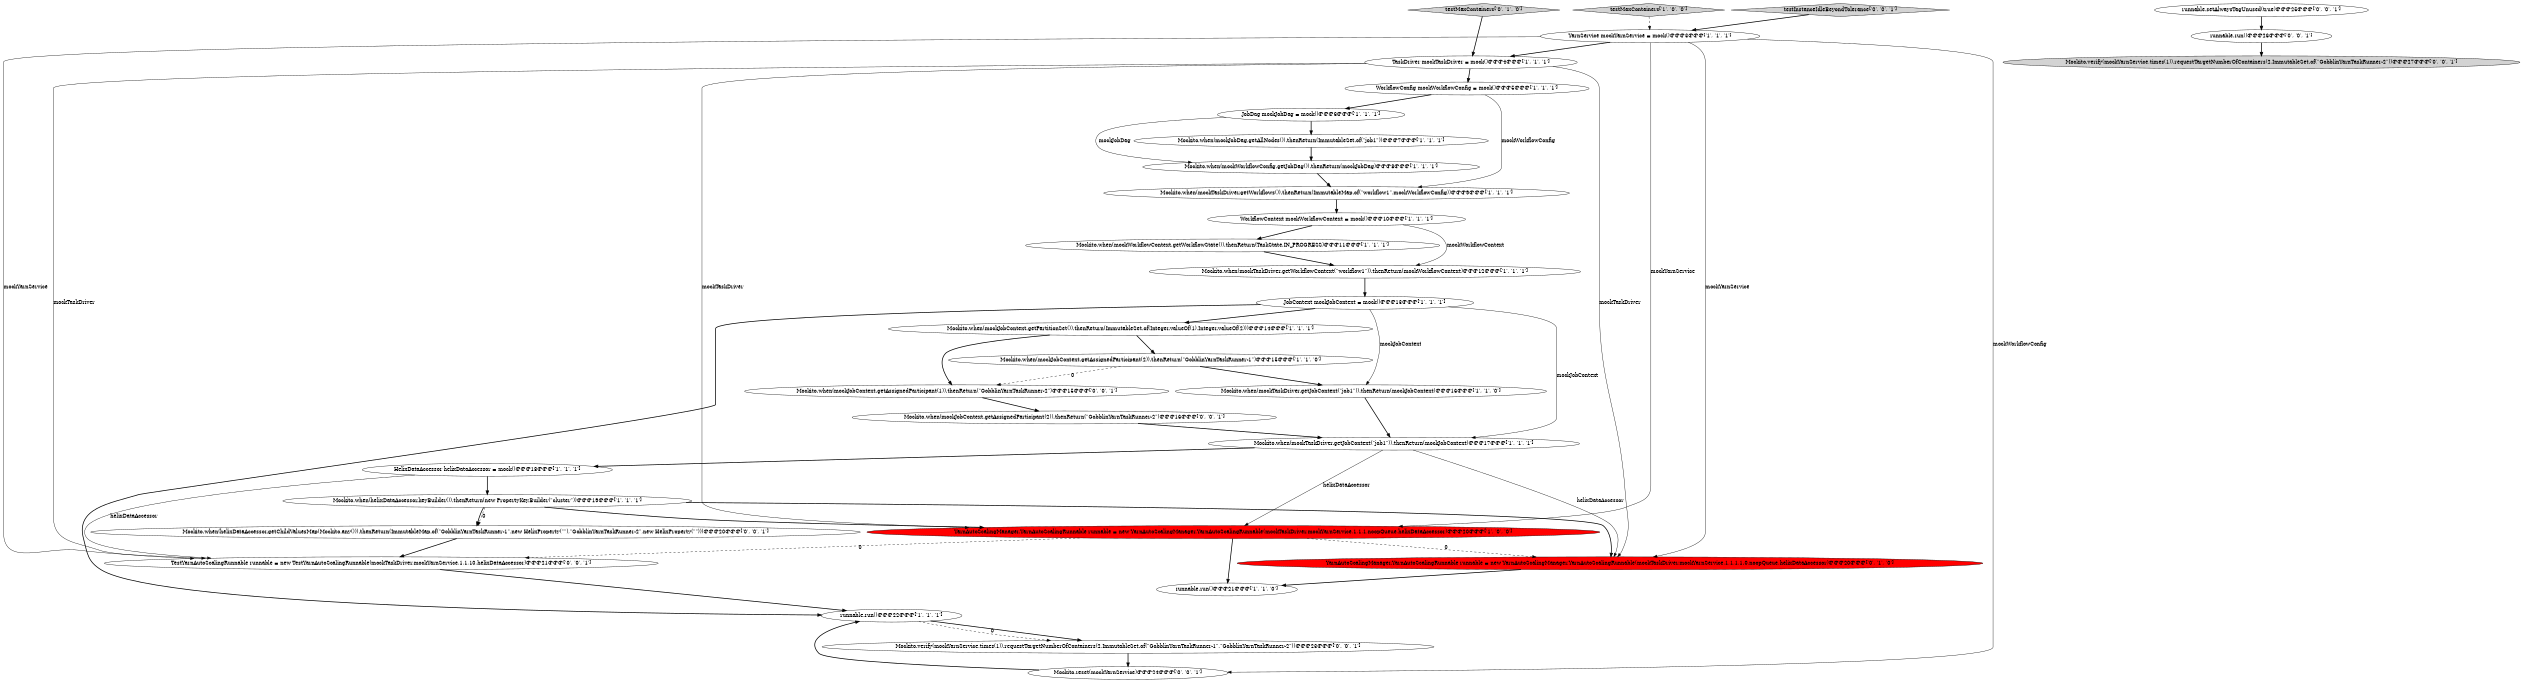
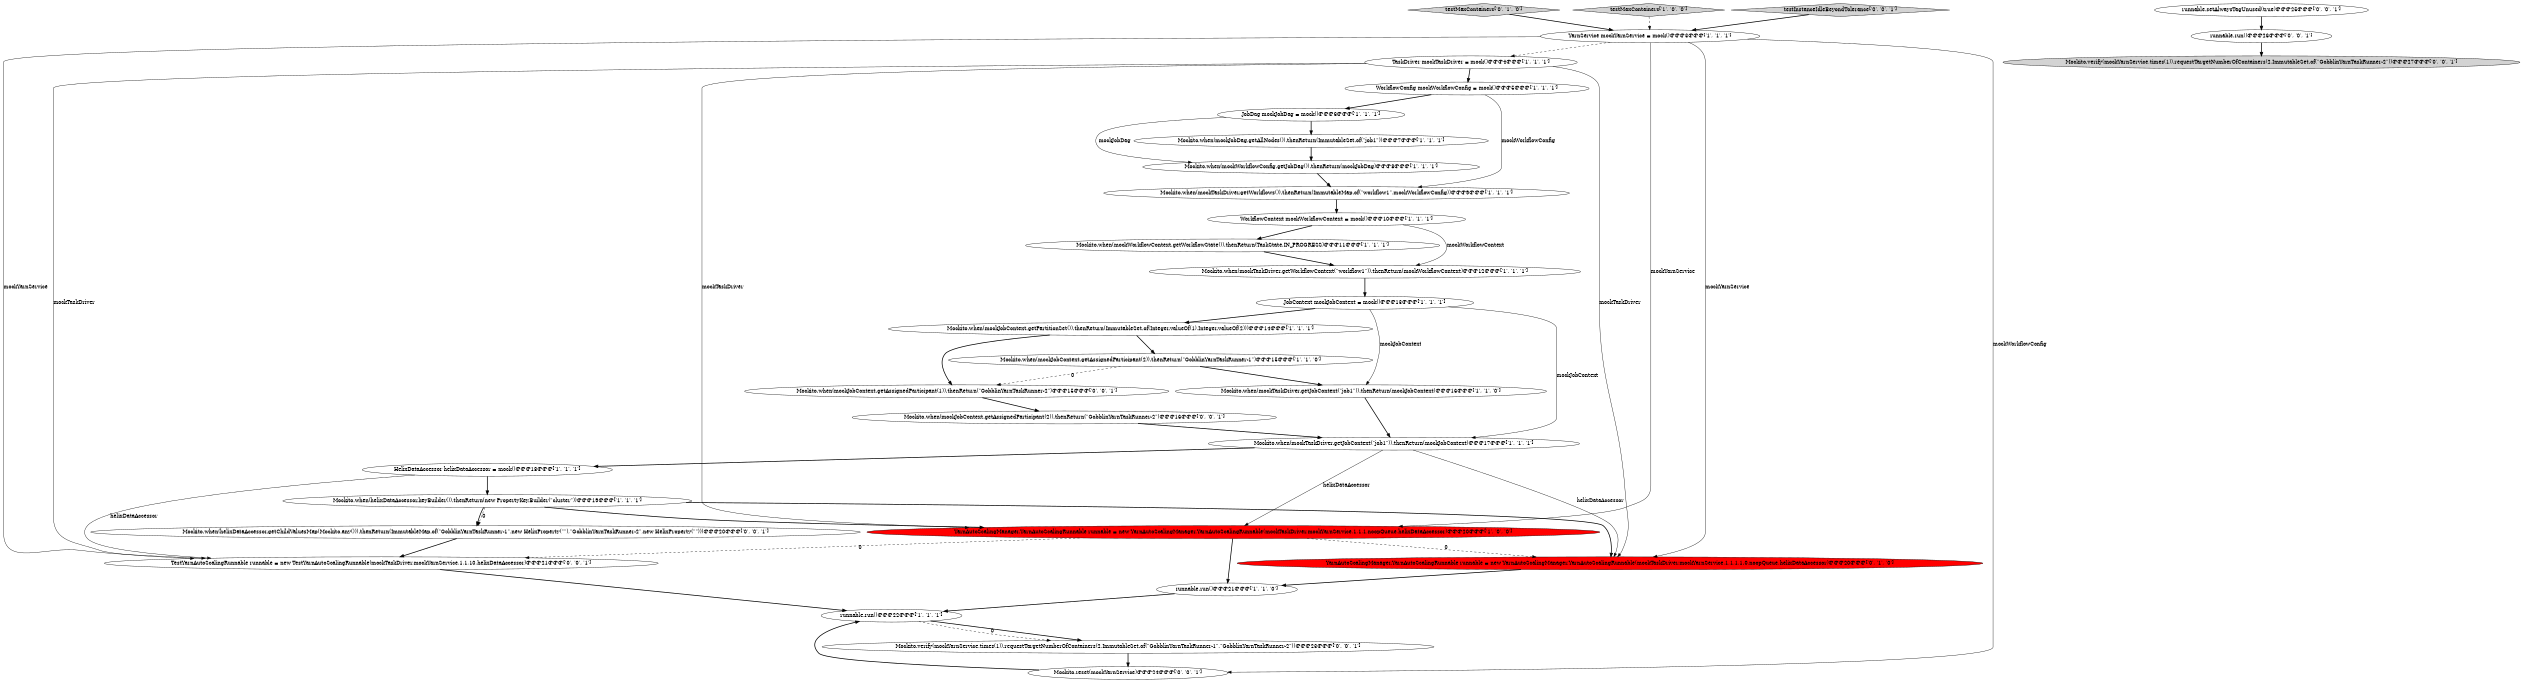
edge "testMaxContainers['0', '1', '0']" -> "TaskDriver mockTaskDriver = mock()@@@4@@@['1', '1', '1']": now "testMaxContainers['0', '1', '0']" -> "YarnService mockYarnService = mock()@@@3@@@['1', '1', '1']"
edge "YarnService mockYarnService = mock()@@@3@@@['1', '1', '1']" -> "TaskDriver mockTaskDriver = mock()@@@4@@@['1', '1', '1']": style bold -> dashed
edge "JobContext mockJobContext = mock()@@@13@@@['1', '1', '1']" -> "runnable.run()@@@22@@@['1', '1', '1']": now "runnable.run()@@@21@@@['1', '1', '0']" -> "runnable.run()@@@22@@@['1', '1', '1']"
